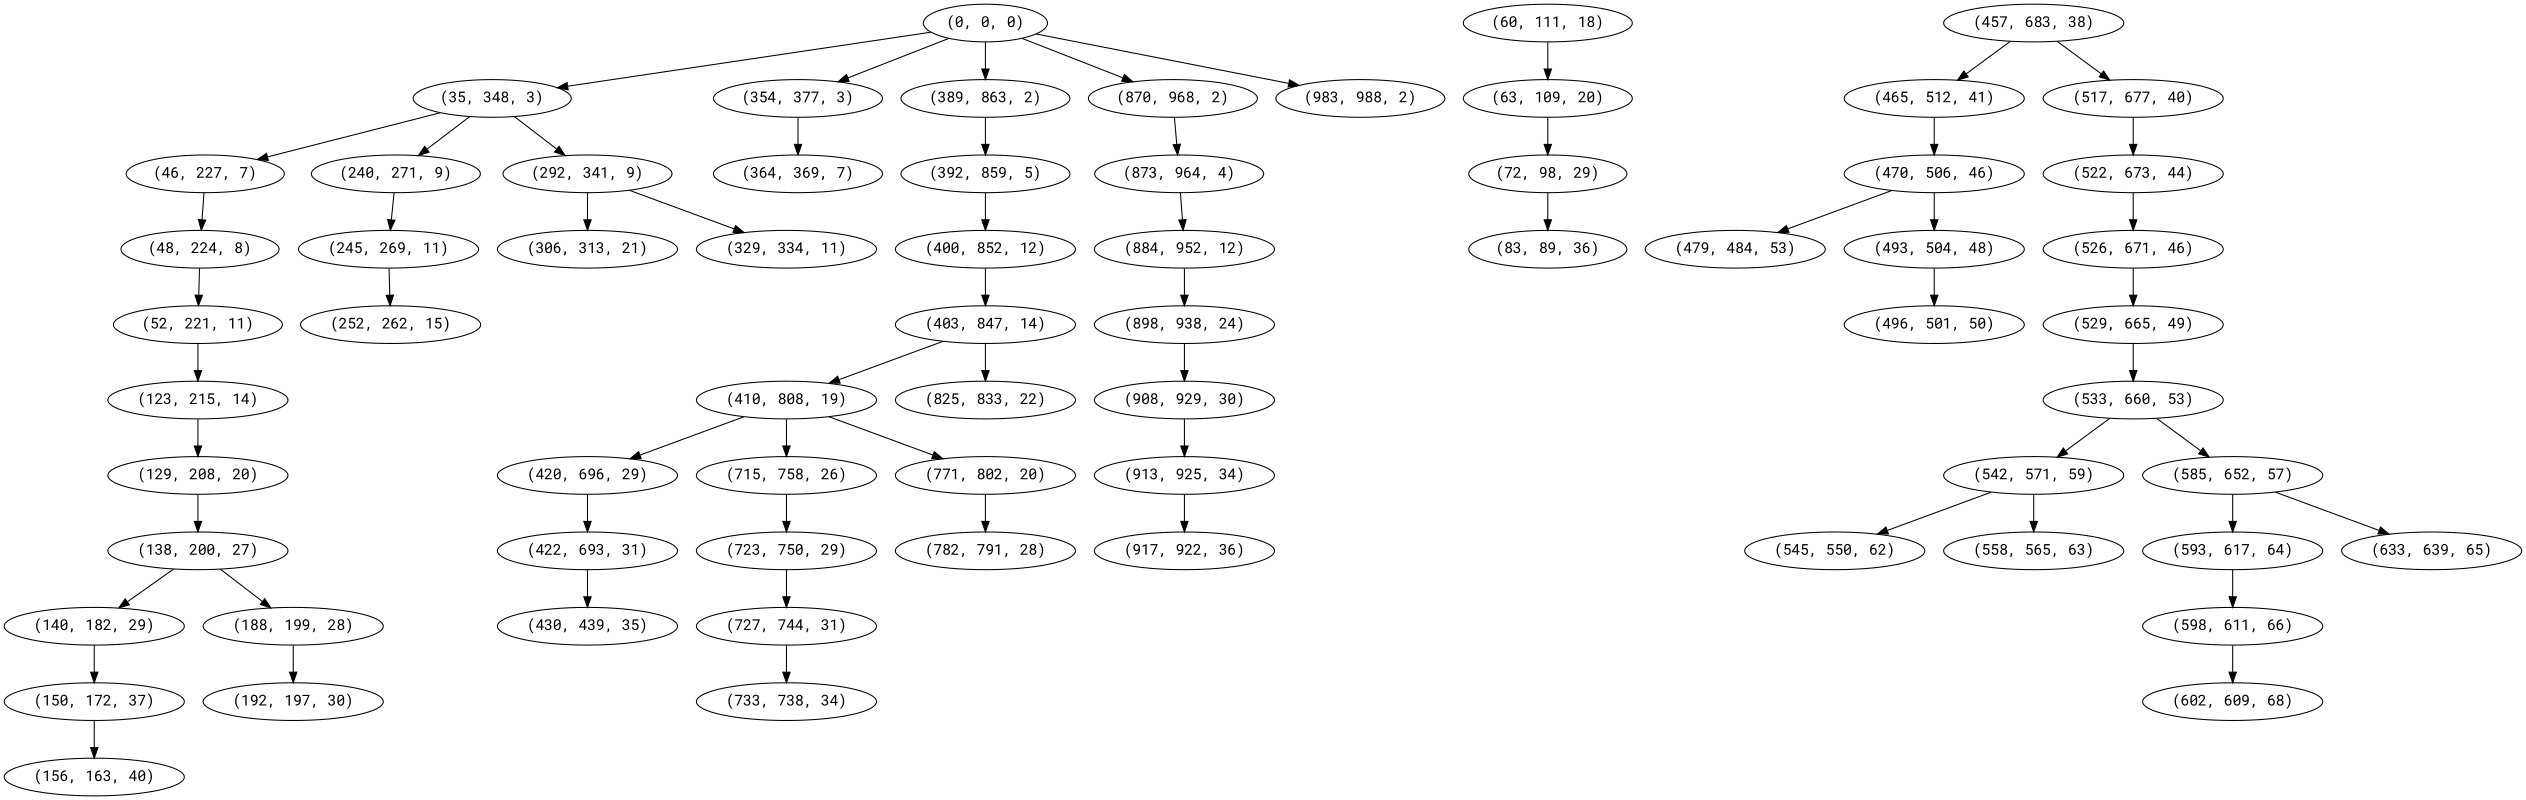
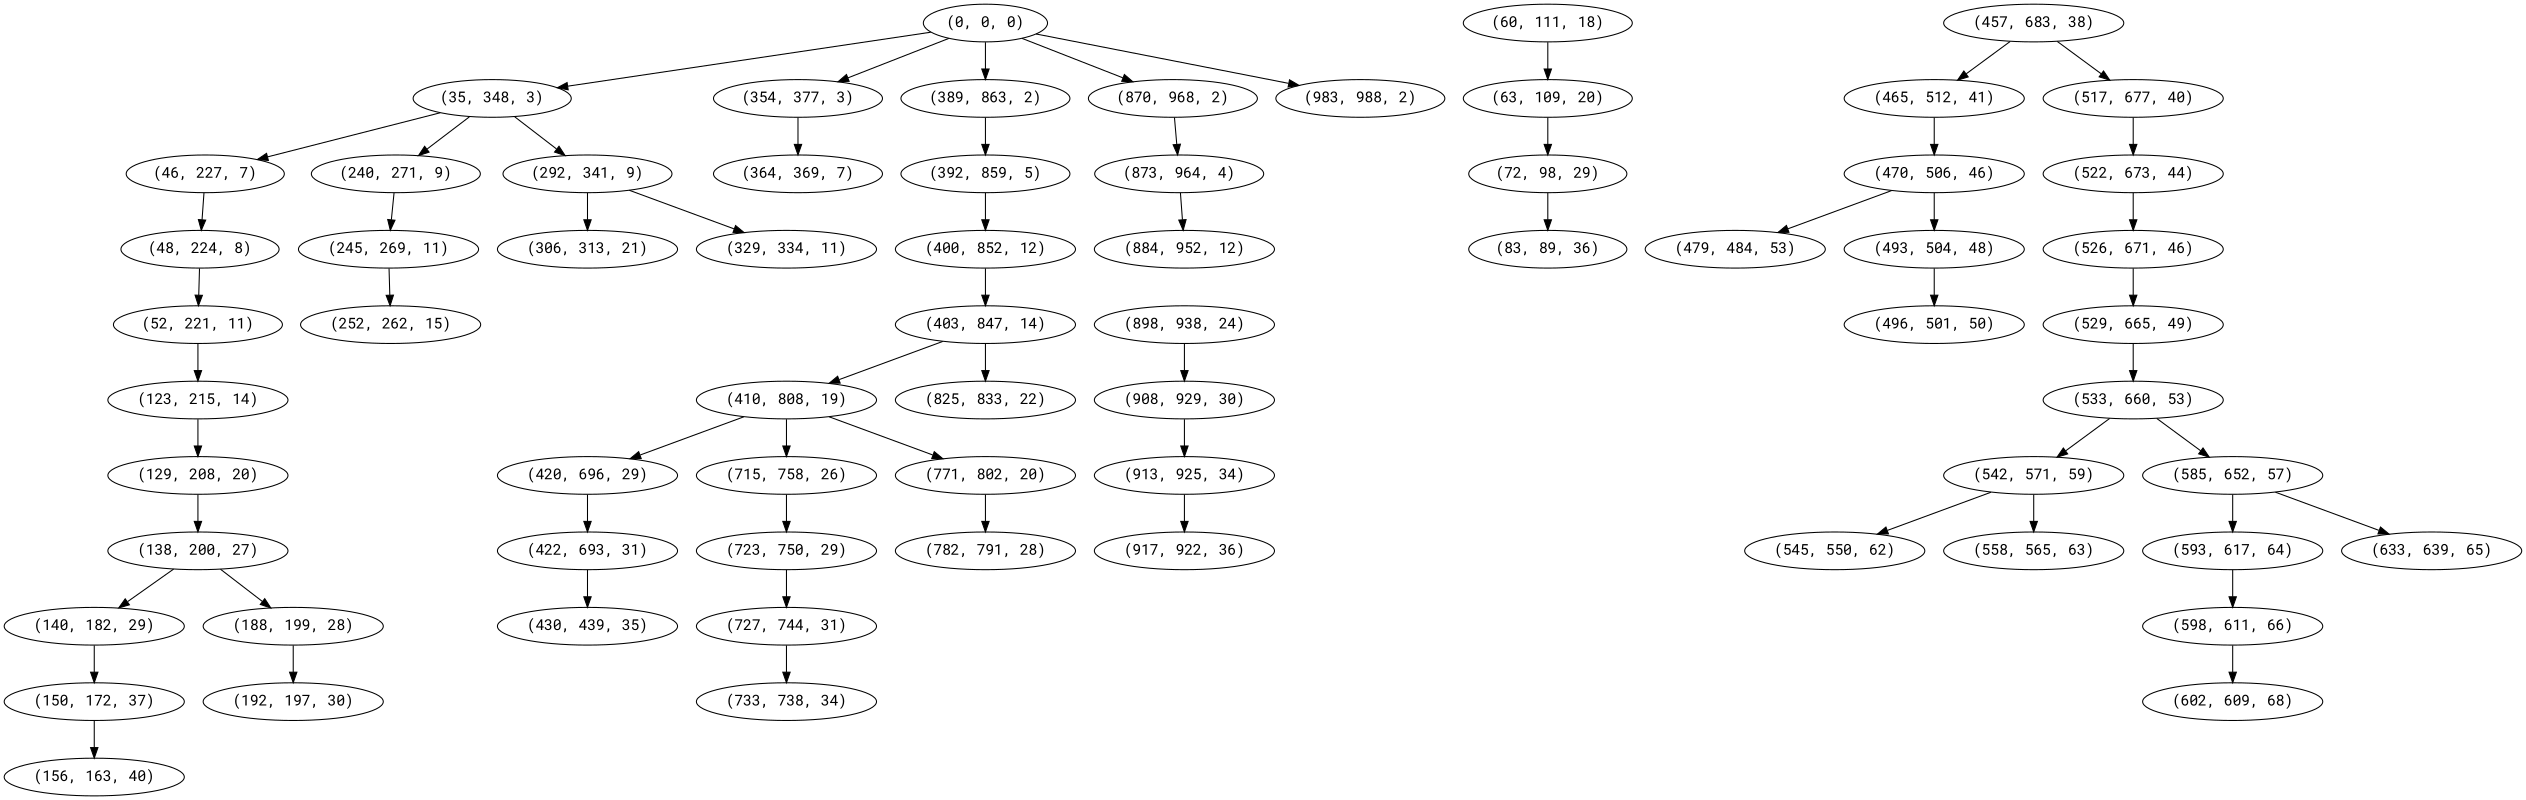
edge "(884, 952, 12)" -> "(898, 938, 24)": removed
